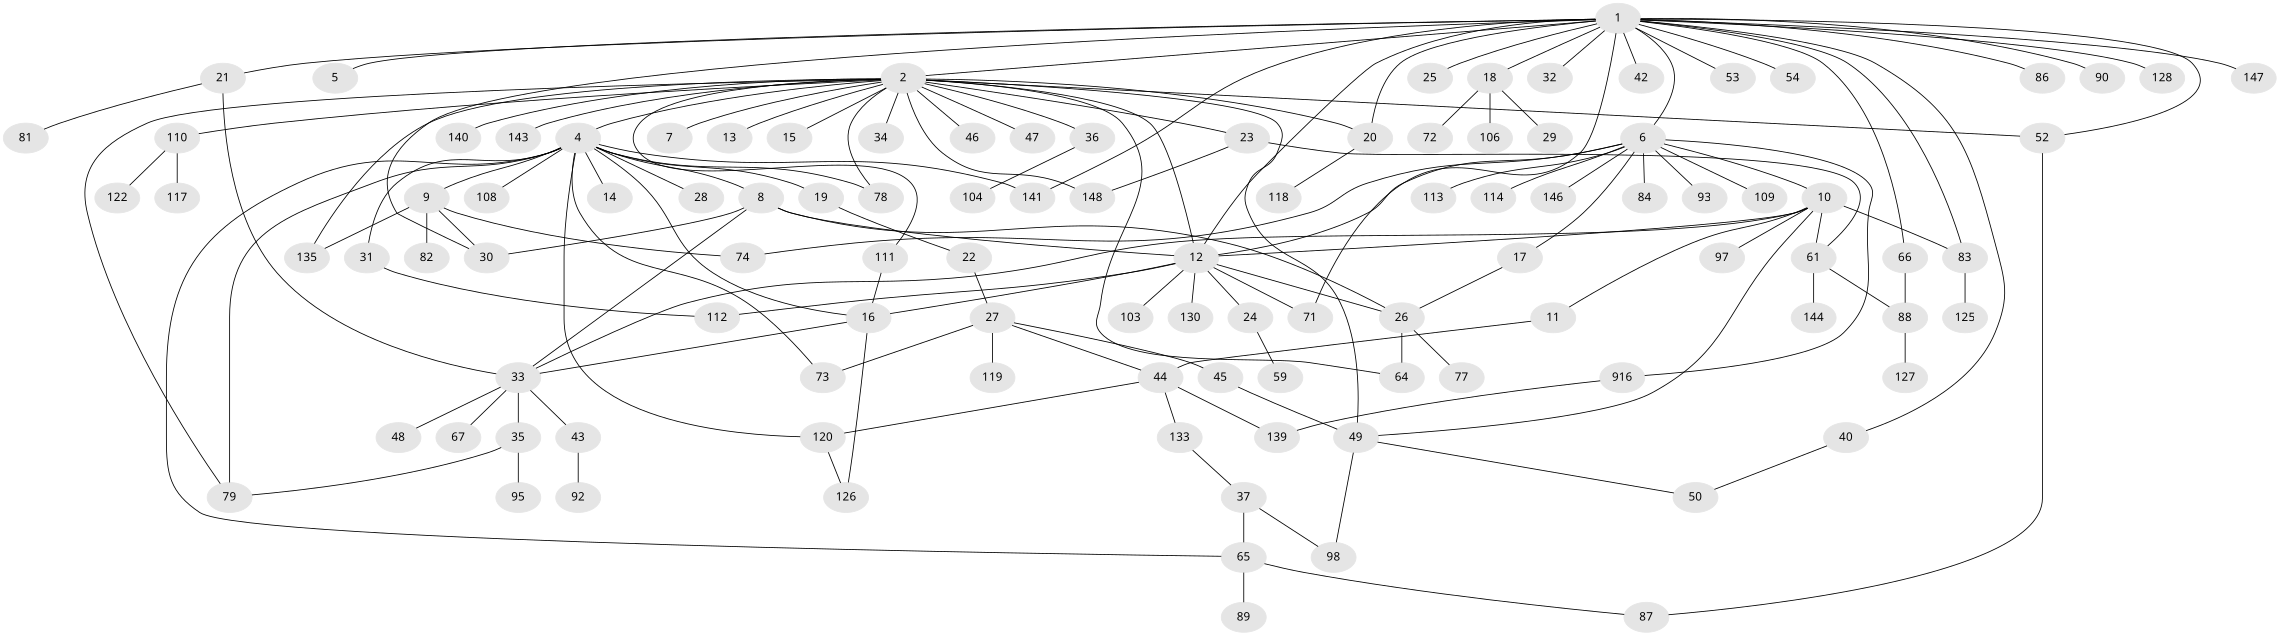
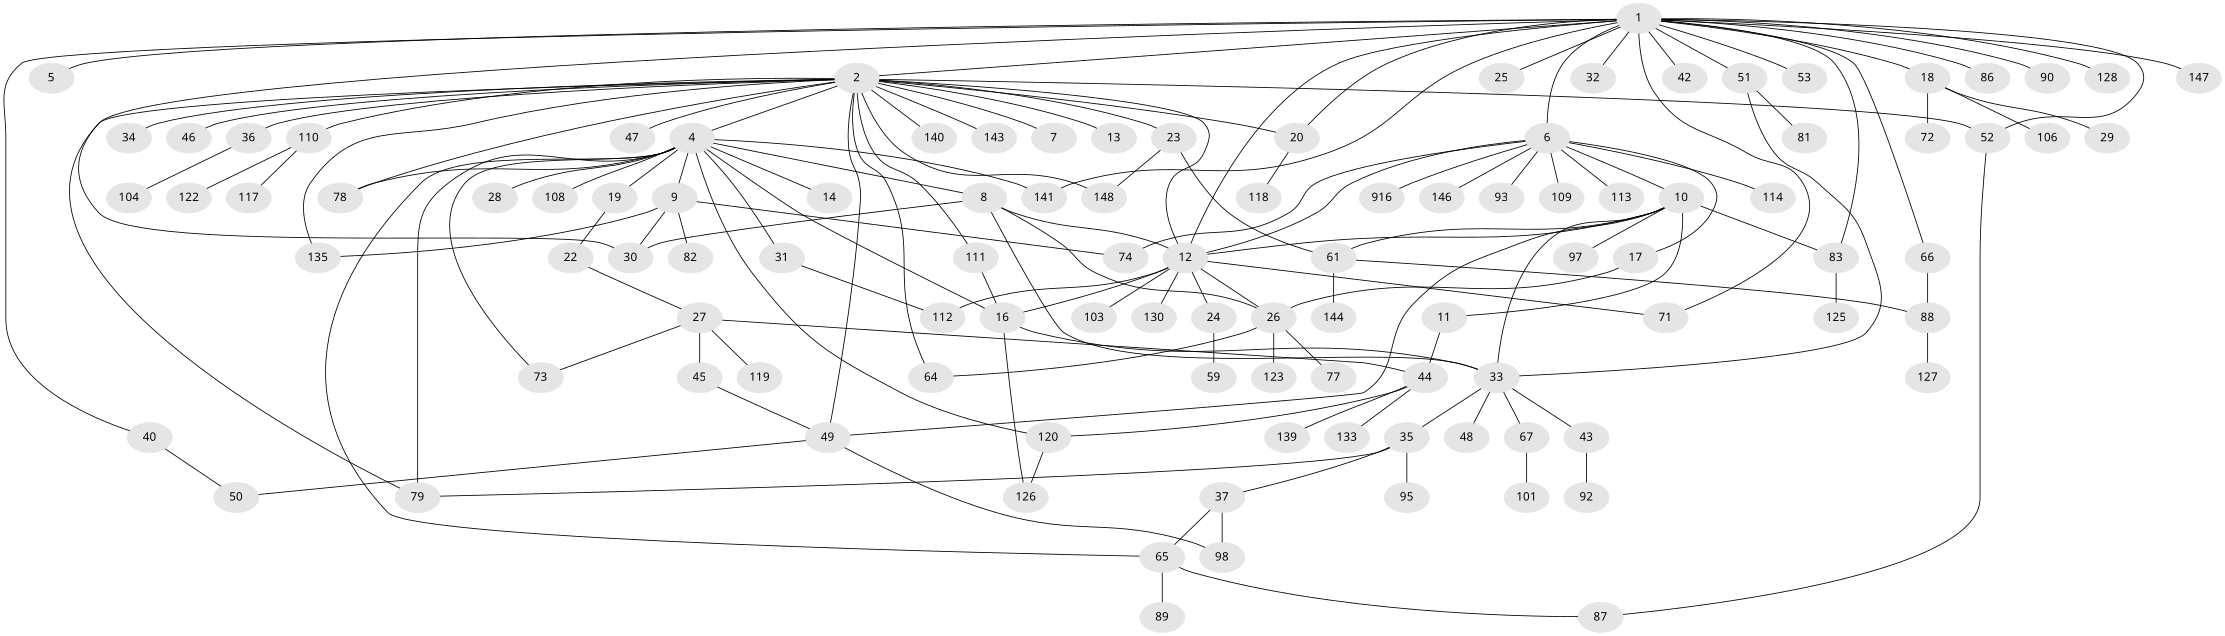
node "21": label "21" -> "51"
node "54": removed
node "15": removed
node "84": removed
node "123": added
edge "916" -- "139": removed
edge "133" -- "37": now "35" -- "37"
node "101": added
